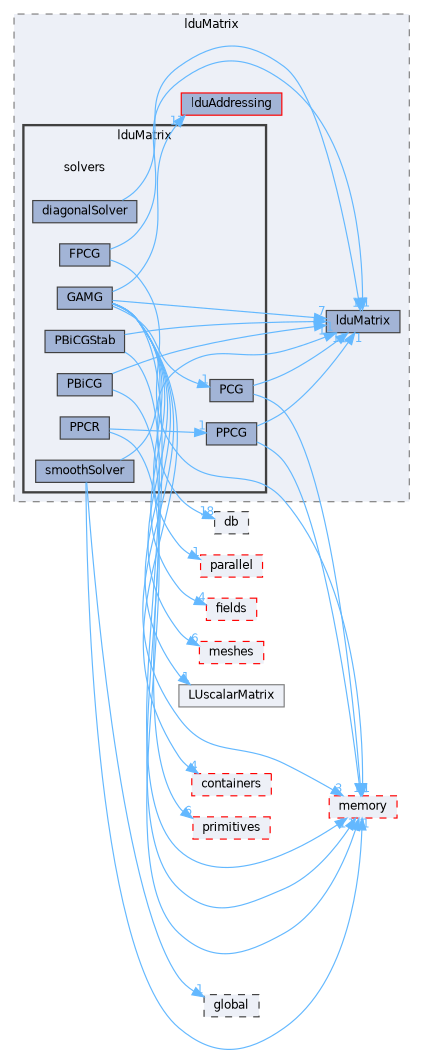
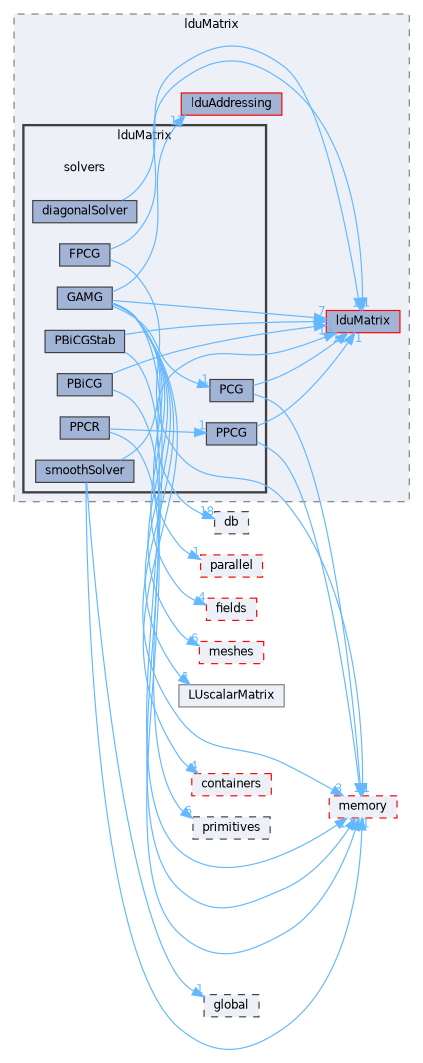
node "lduMatrix": color grey25 -> red
node "primitives": color red -> grey25
